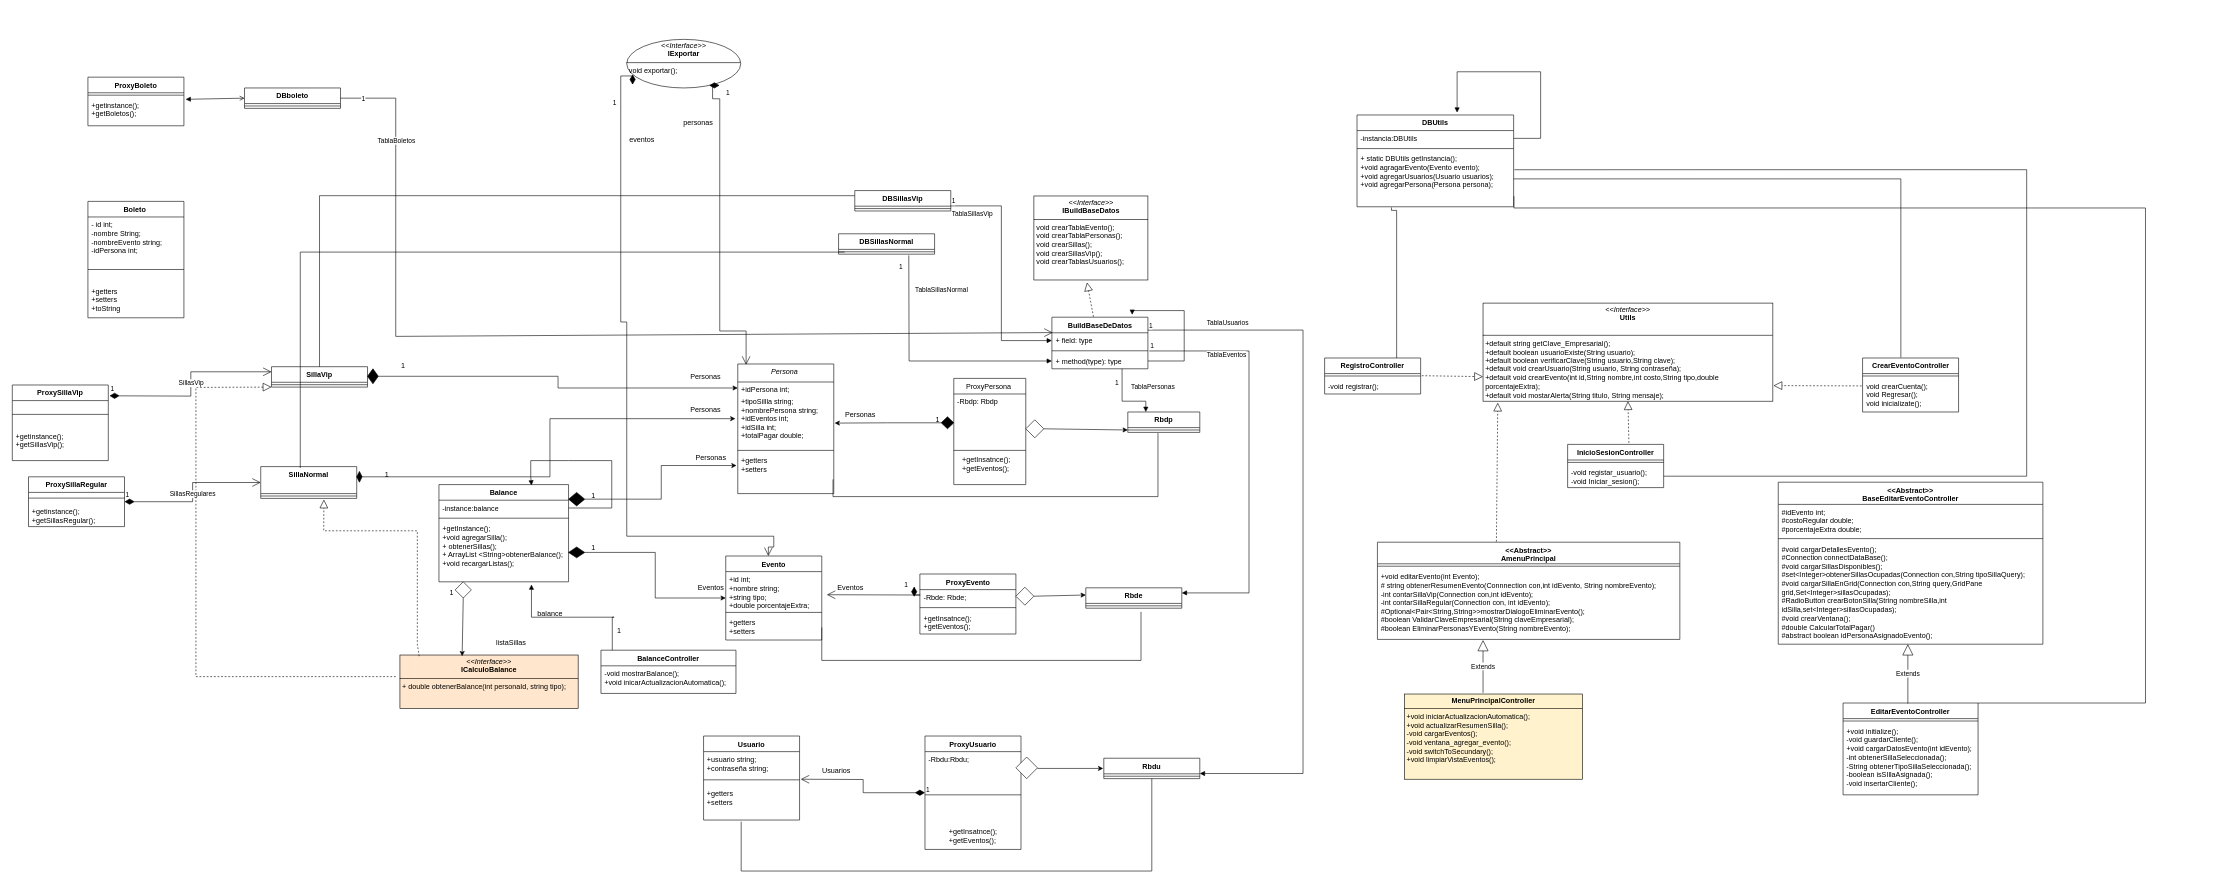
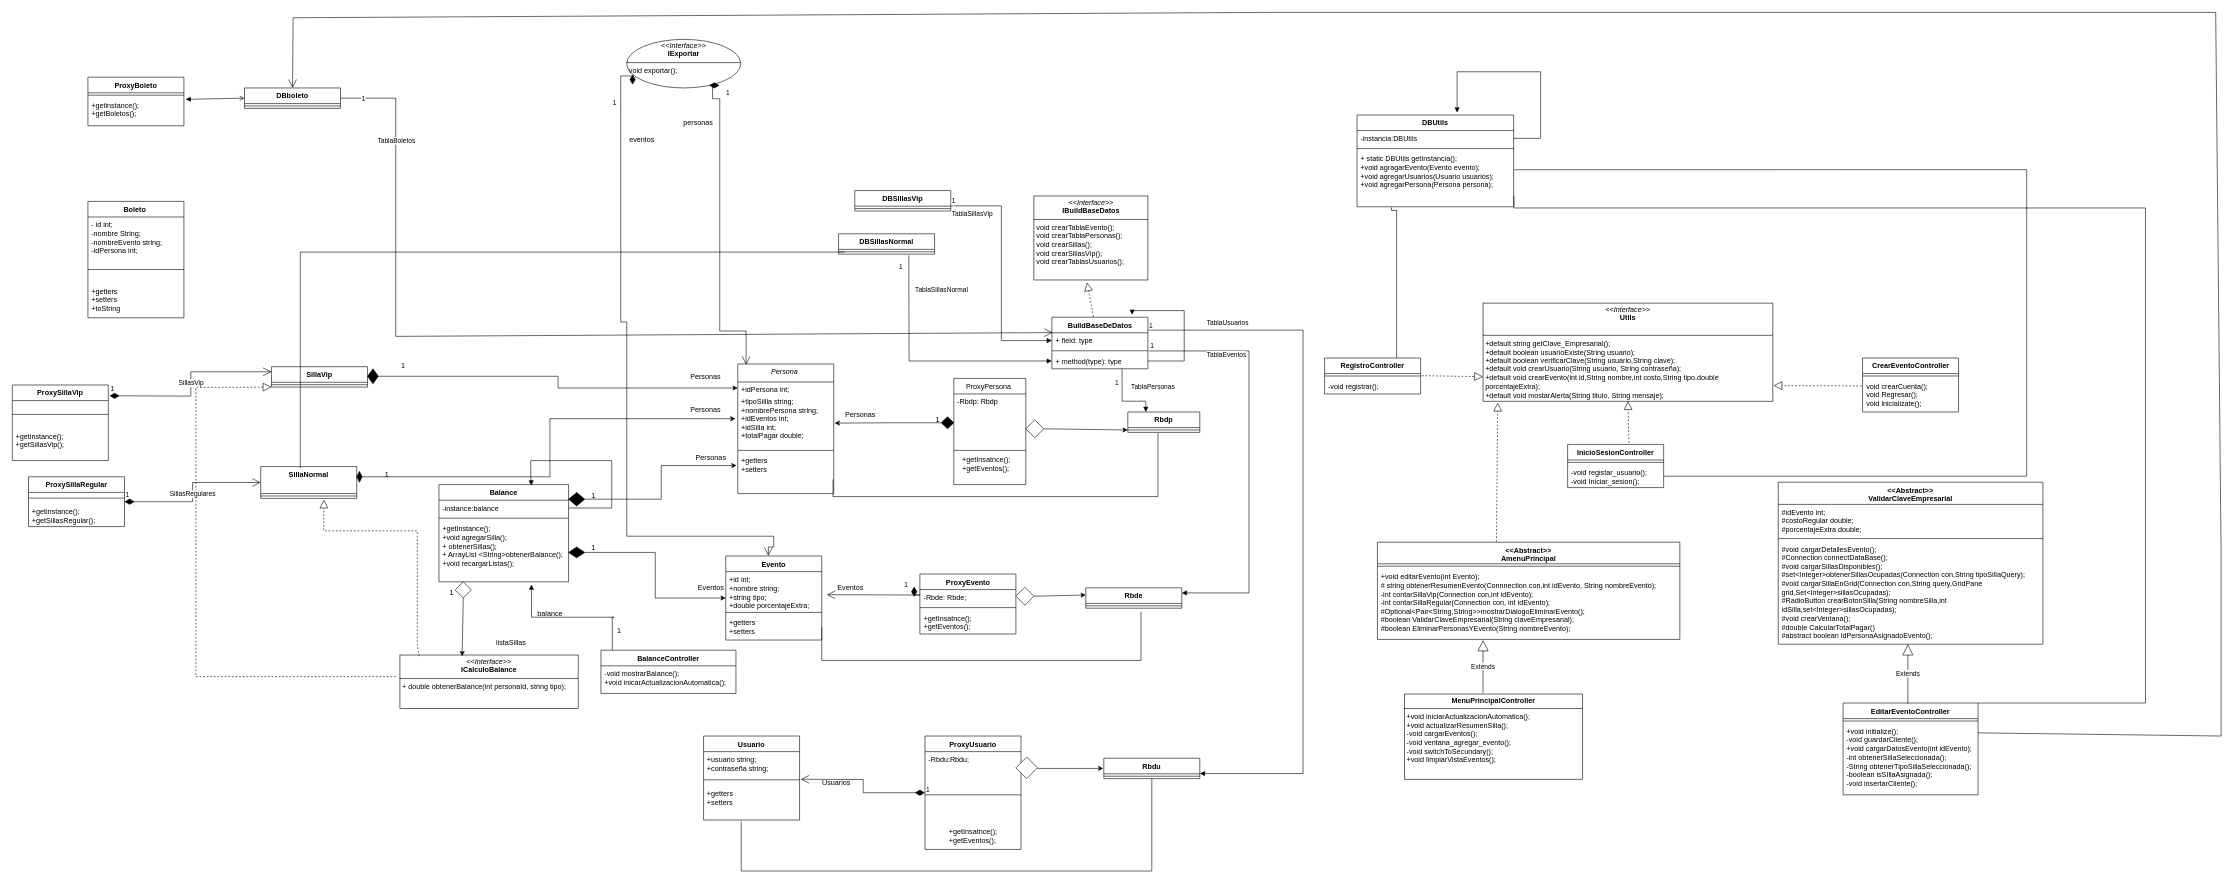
edge "+void initialize(); -void guardarCliente(); +void cargarDatosEvento(int idEvento); -int obtenerSillaSeleccionada(); -String obtenerTipoSillaSeleccionada(); -boolean isSIllaAsignada(); -void insertarCliente();" -> "DBboleto": added
edge "+ static DBUtils getInstancia(); +void agragarEvento(Evento evento); +void agregarUsuarios(Usuario usuarios); +void agregarPersona(Persona persona);" -- "CrearEventoController": removed
edge "DBSillasVip" -- "SillaVip": removed
node "<<Abstract>> BaseEditarEventoController": label "<<Abstract>> BaseEditarEventoController" -> "<<Abstract>> ValidarClaveEmpresarial"
node "<<Interface>> ICalculoBalance + double obtenerBalance(int personaId, string tipo);": fillcolor #ffe6cc -> #ffffff
node "MenuPrincipalController +void iniciarActualizacionAutomatica(); +void actualizarResumenSilla(); -void cargarEventos(); -void ventana_agregar_evento(); -void switchToSecundary(); +void limpiarVistaEventos();": fillcolor #fff2cc -> #ffffff
node "Usuarios": moved (836, 770) -> (836, 782)
